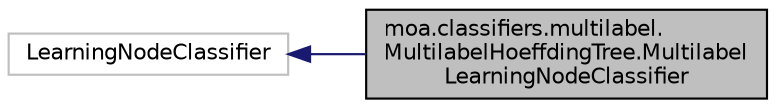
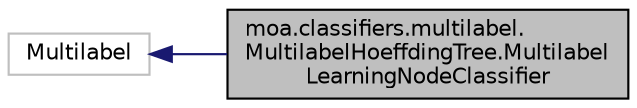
node "LearningNodeClassifier": label "LearningNodeClassifier" -> "Multilabel"
